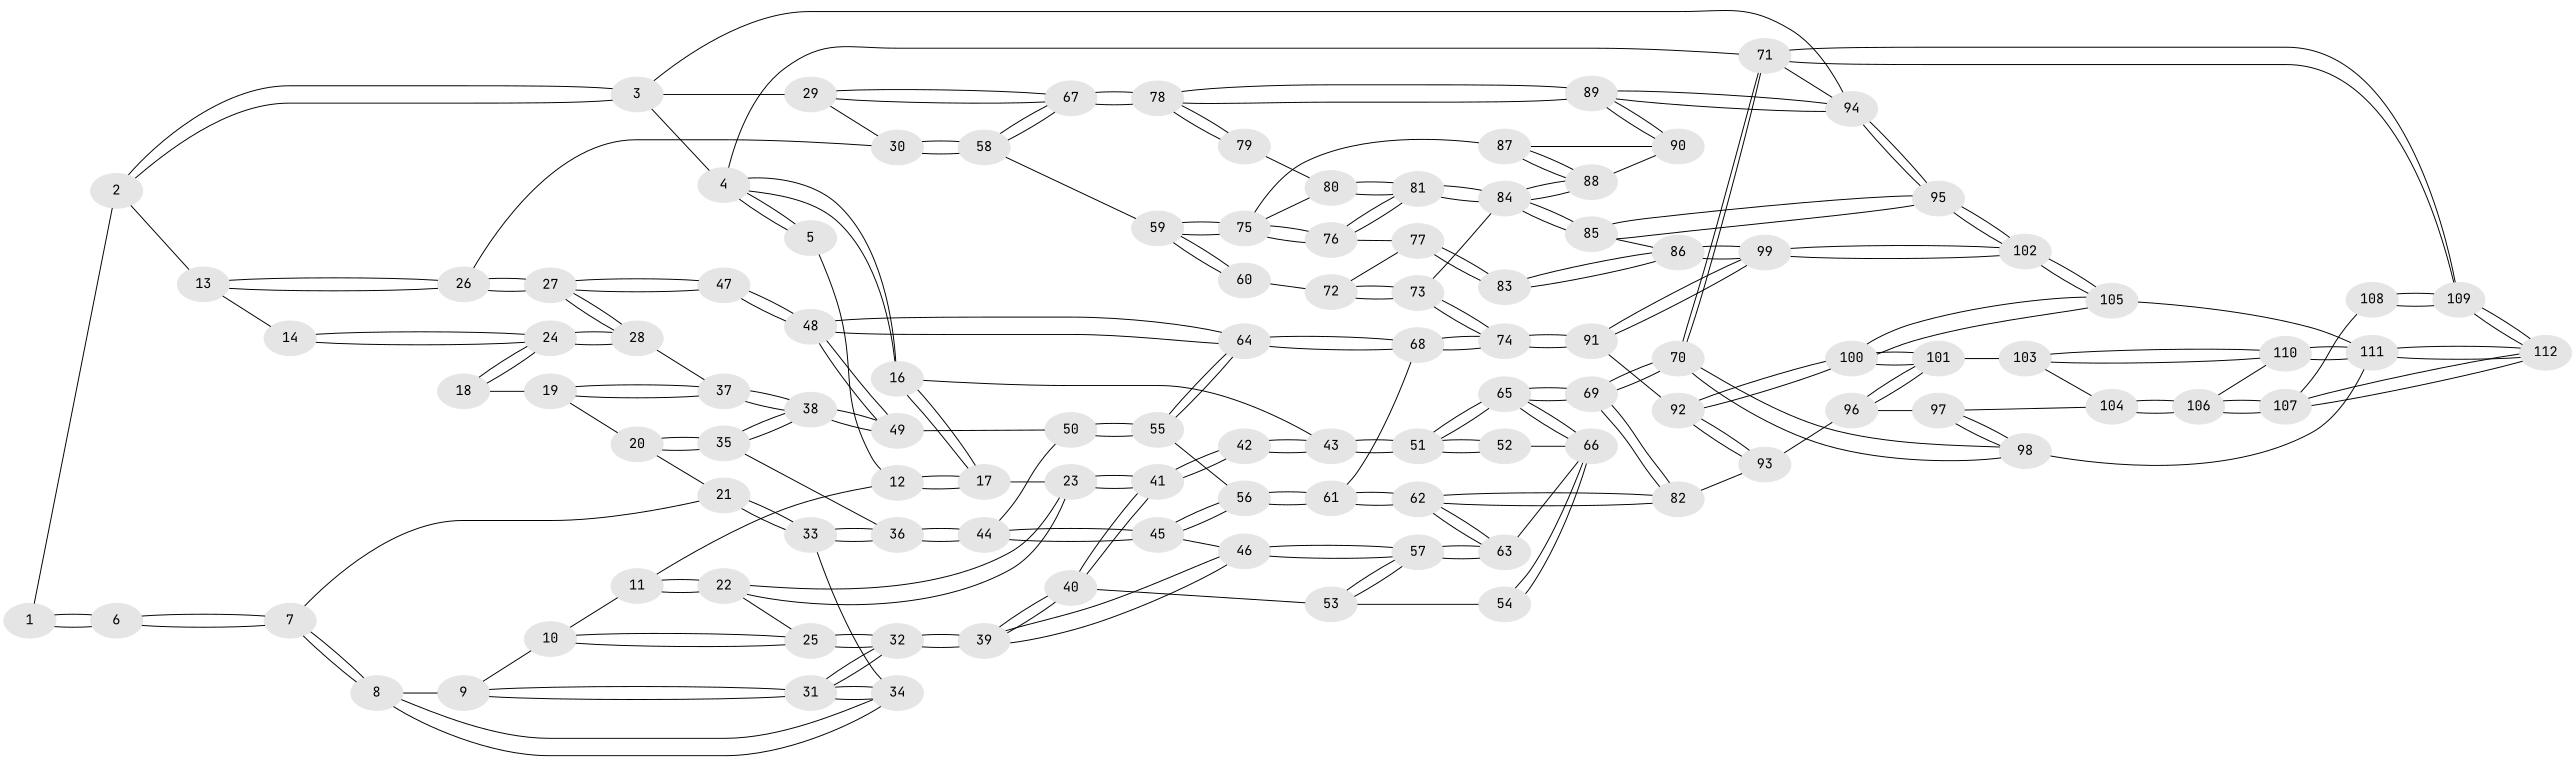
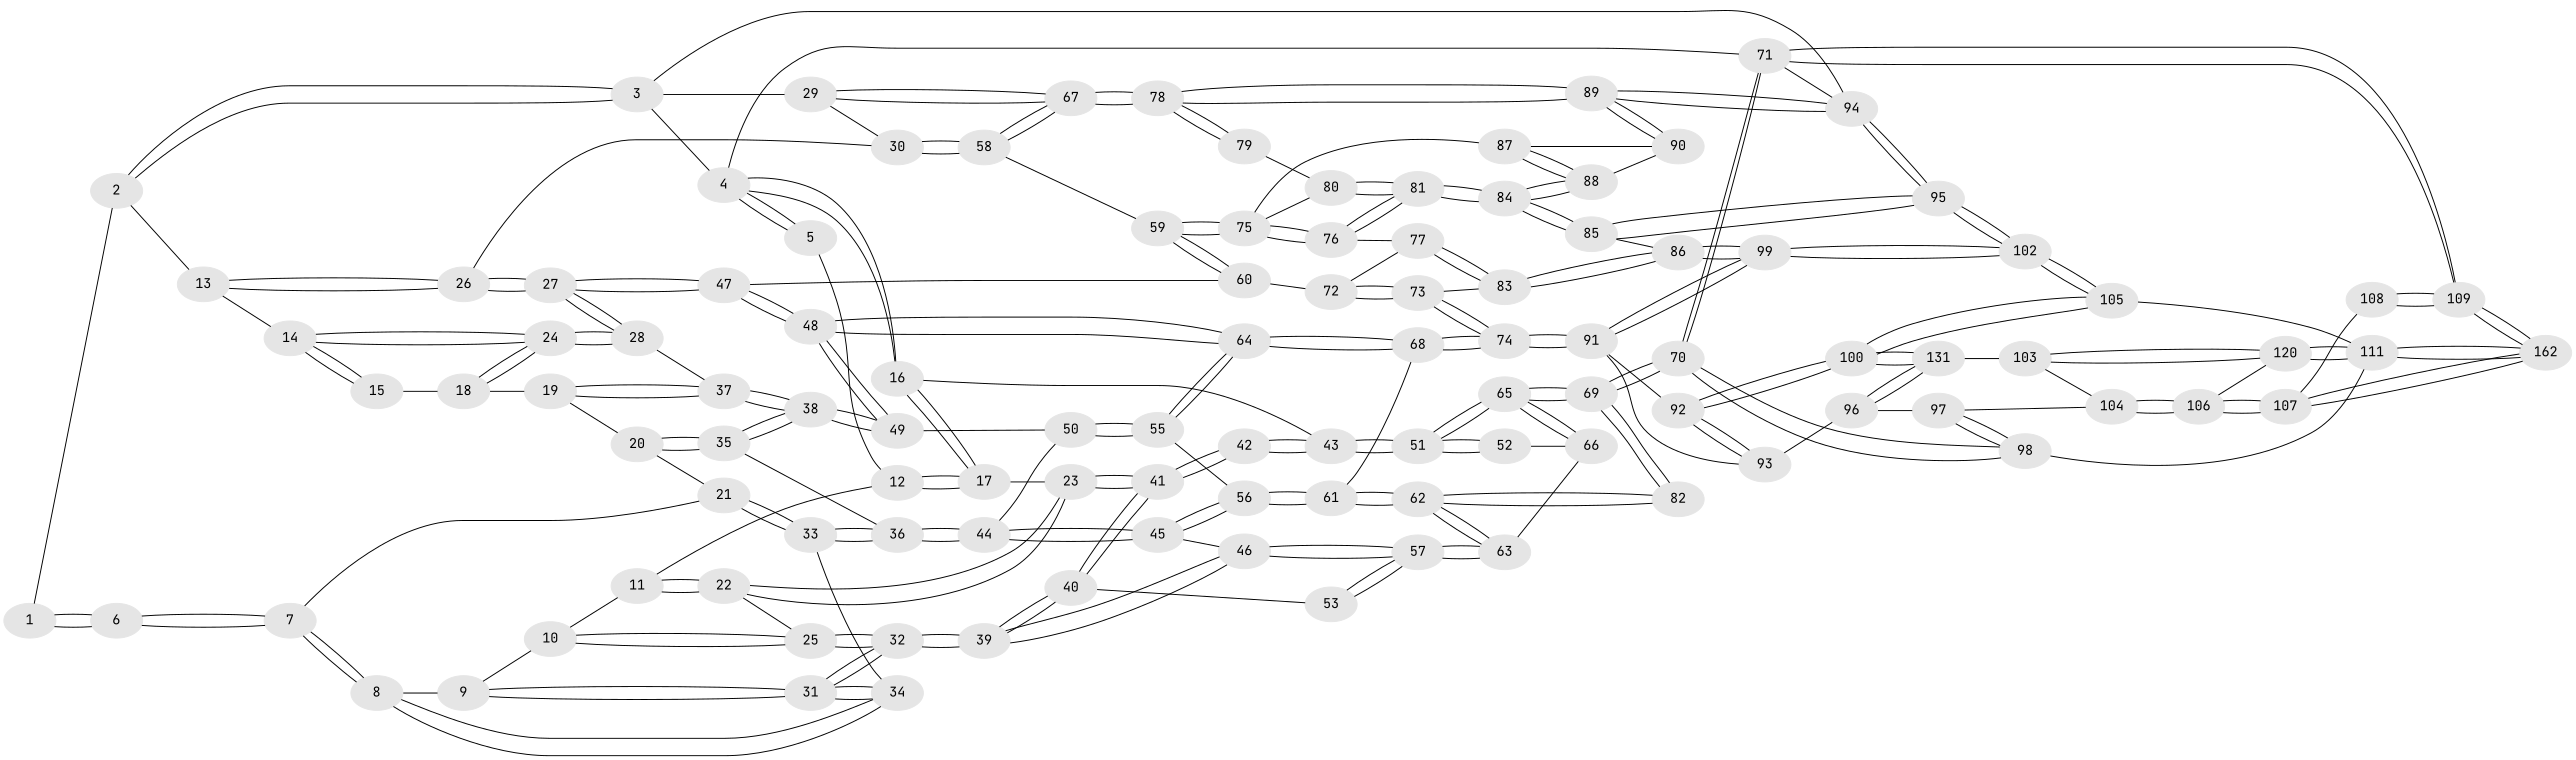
edge "84" -- "73": now "83" -- "73"
edge "60" -- "47": added
node "112": label "112" -> "162"
node "110": label "110" -> "120"
node "101": label "101" -> "131"
node "15": added
edge "93" -- "82": now "93" -- "91"
node "54": removed
